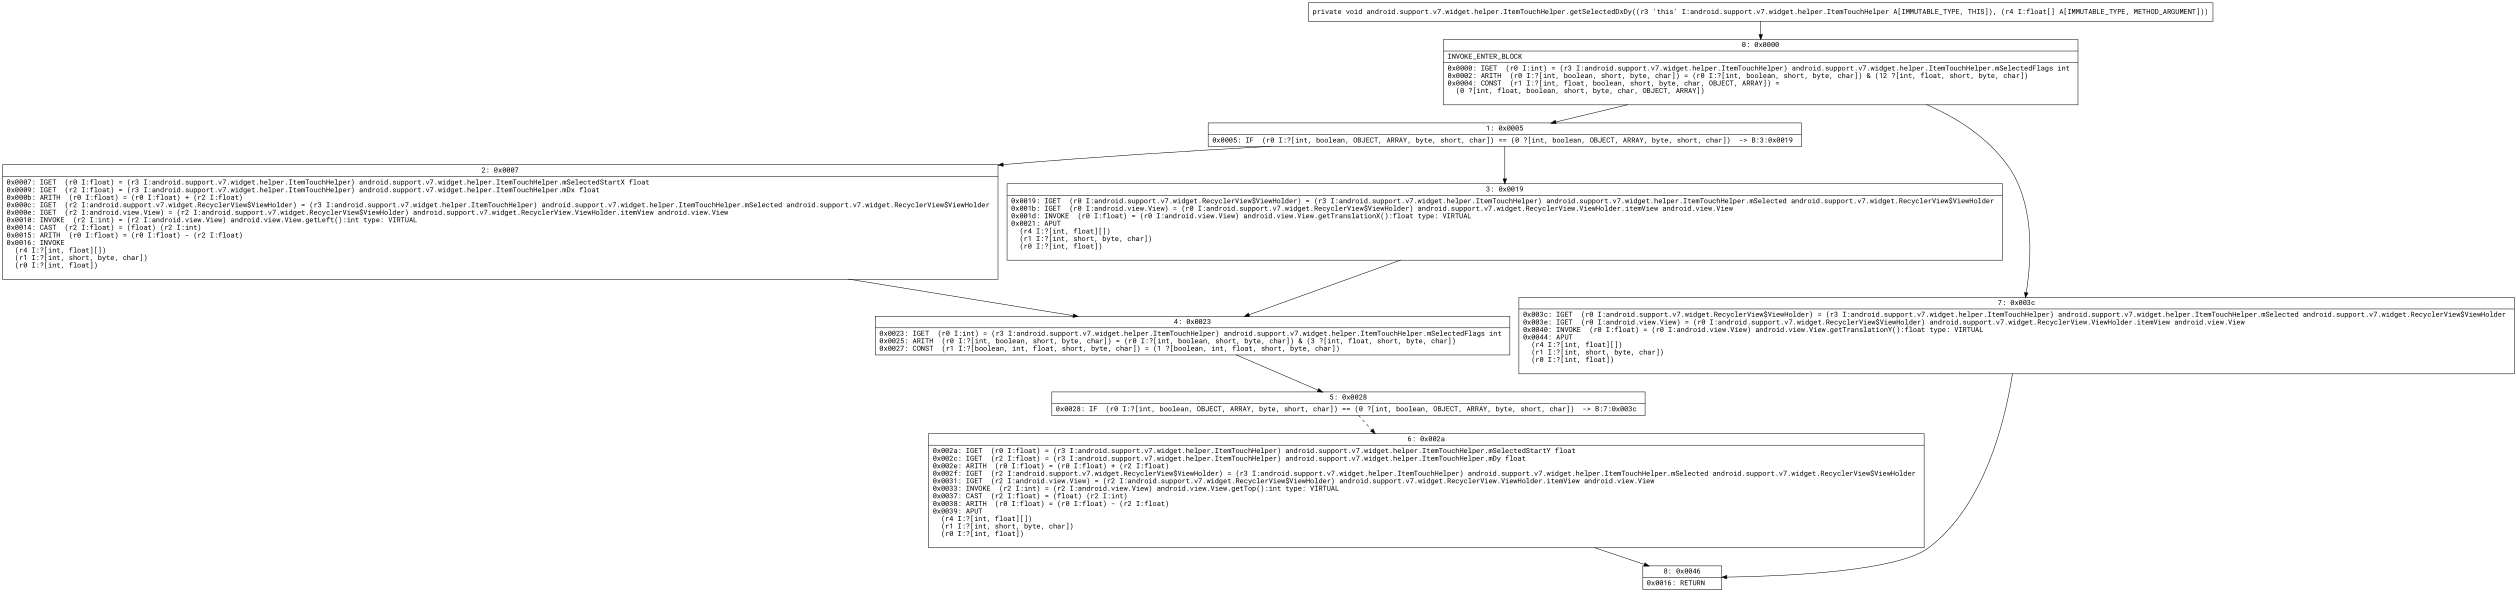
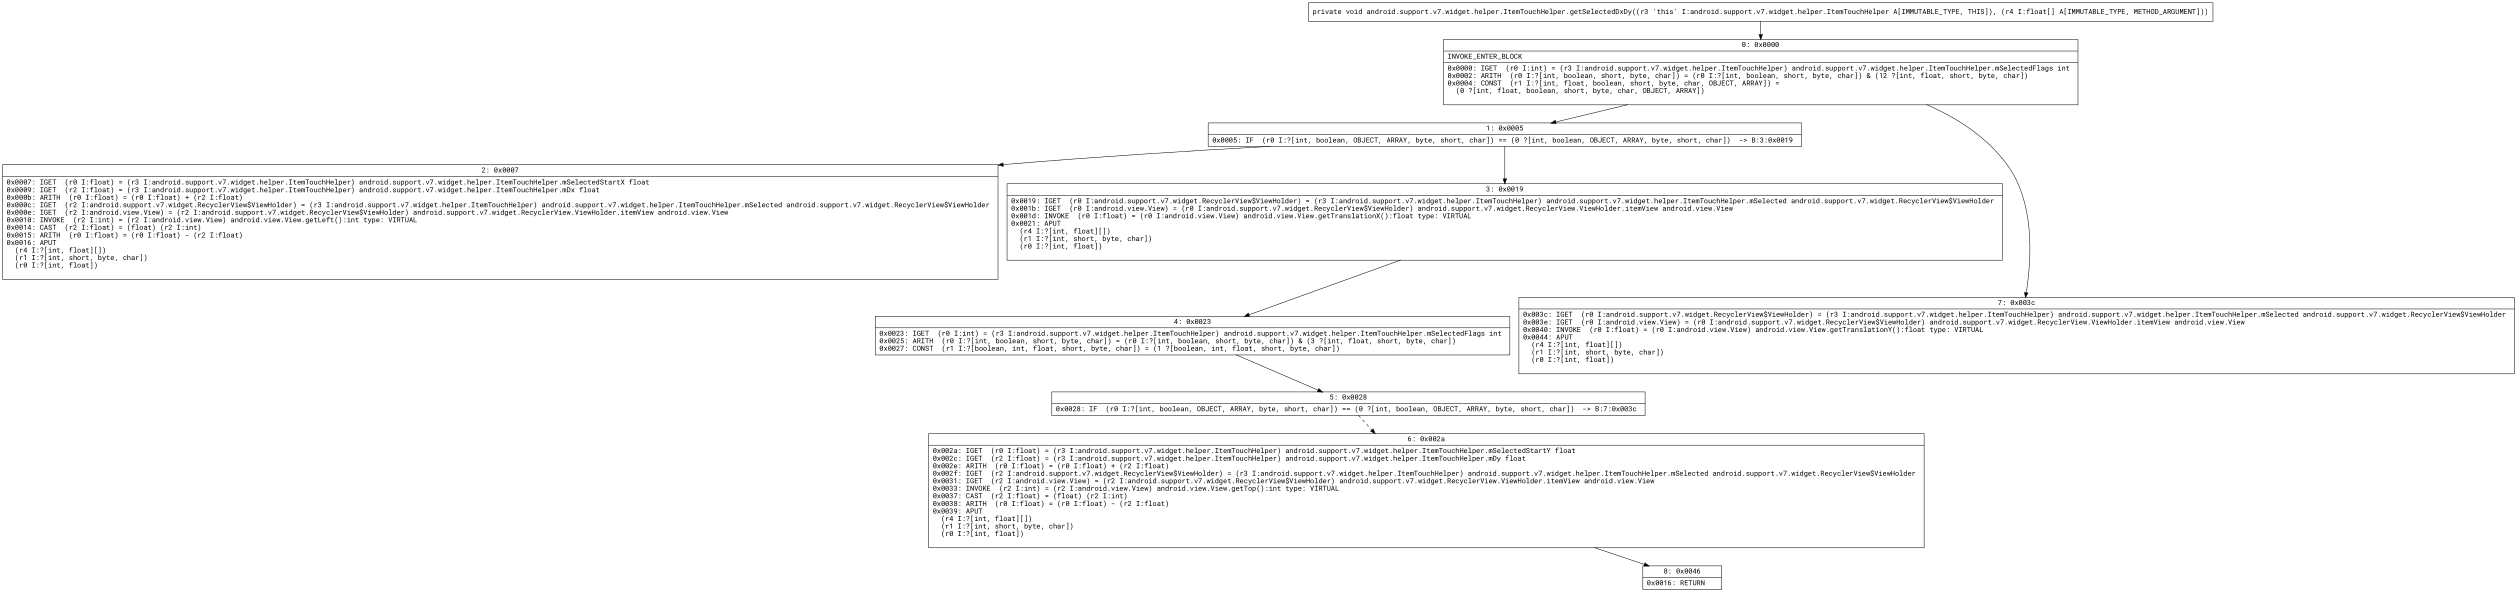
node "2: 0x0007": text "0x0016: INVOKE" -> "0x0016: APUT"
edge "2: 0x0007" -> "4: 0x0023": removed
edge "7: 0x003c" -> "8: 0x0046": removed
